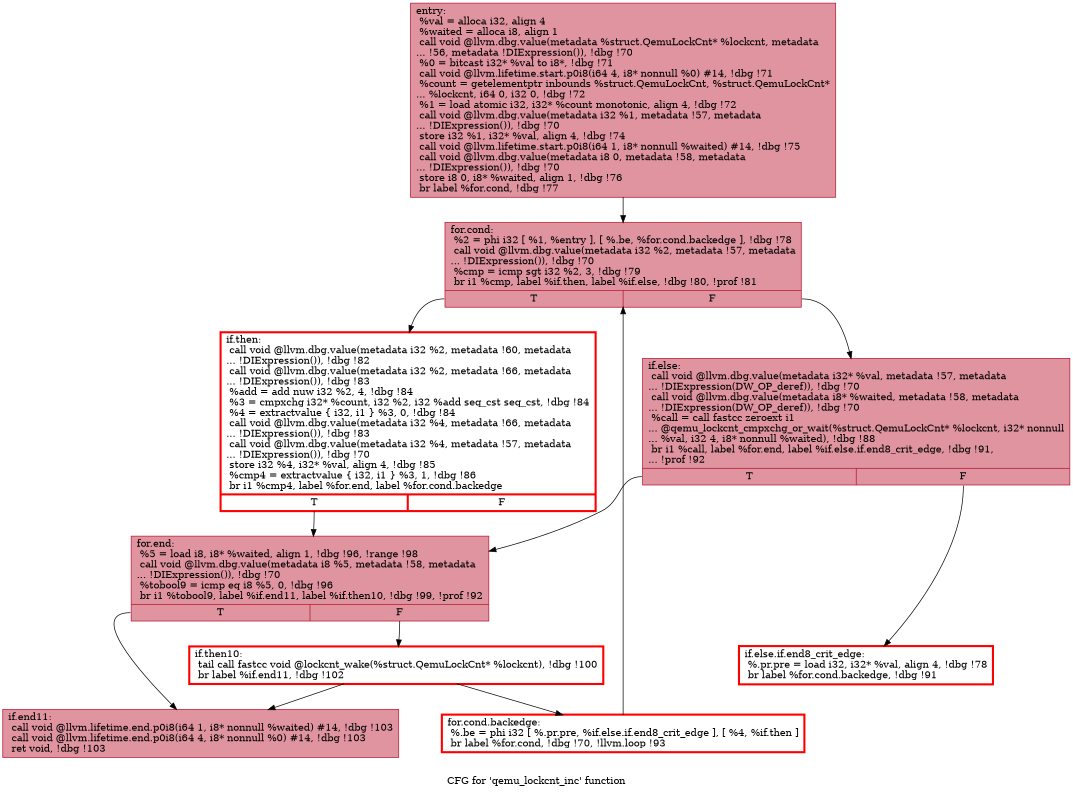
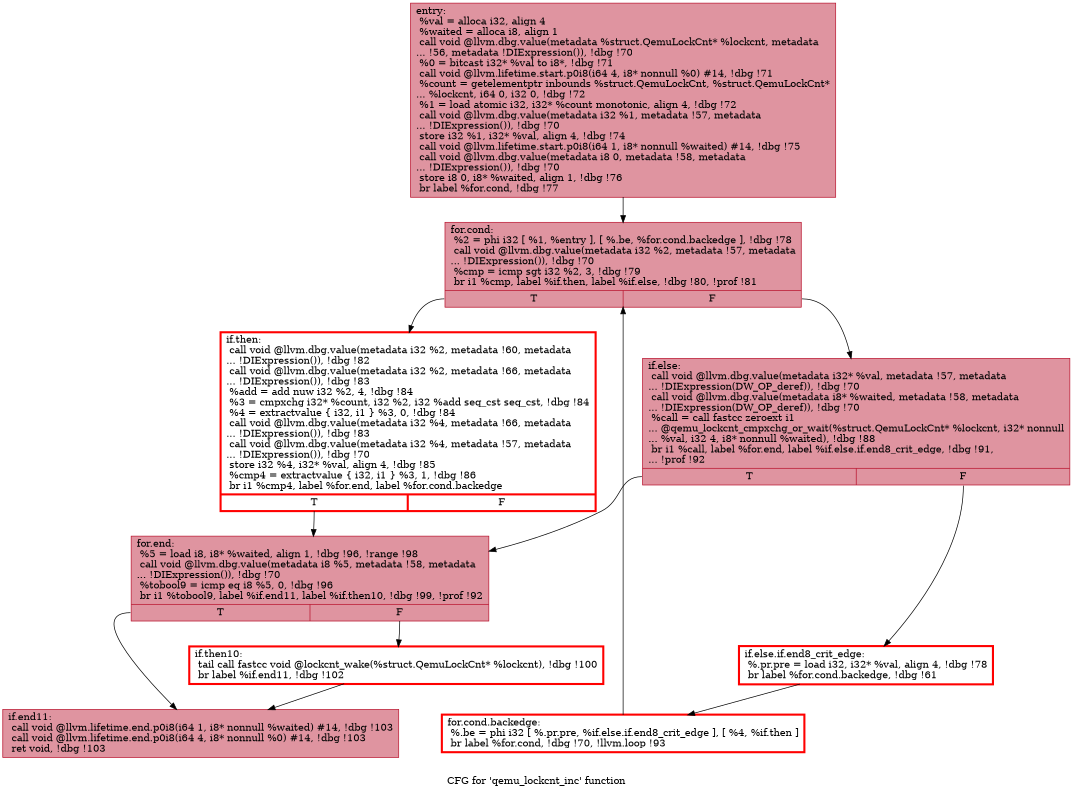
node "if.else.if.end8_crit_edge:": text "br label %for.cond.backedge, !dbg !91" -> "br label %for.cond.backedge, !dbg !61"
edge "if.then10:" -> "for.cond.backedge:": now "if.else.if.end8_crit_edge:" -> "for.cond.backedge:"
